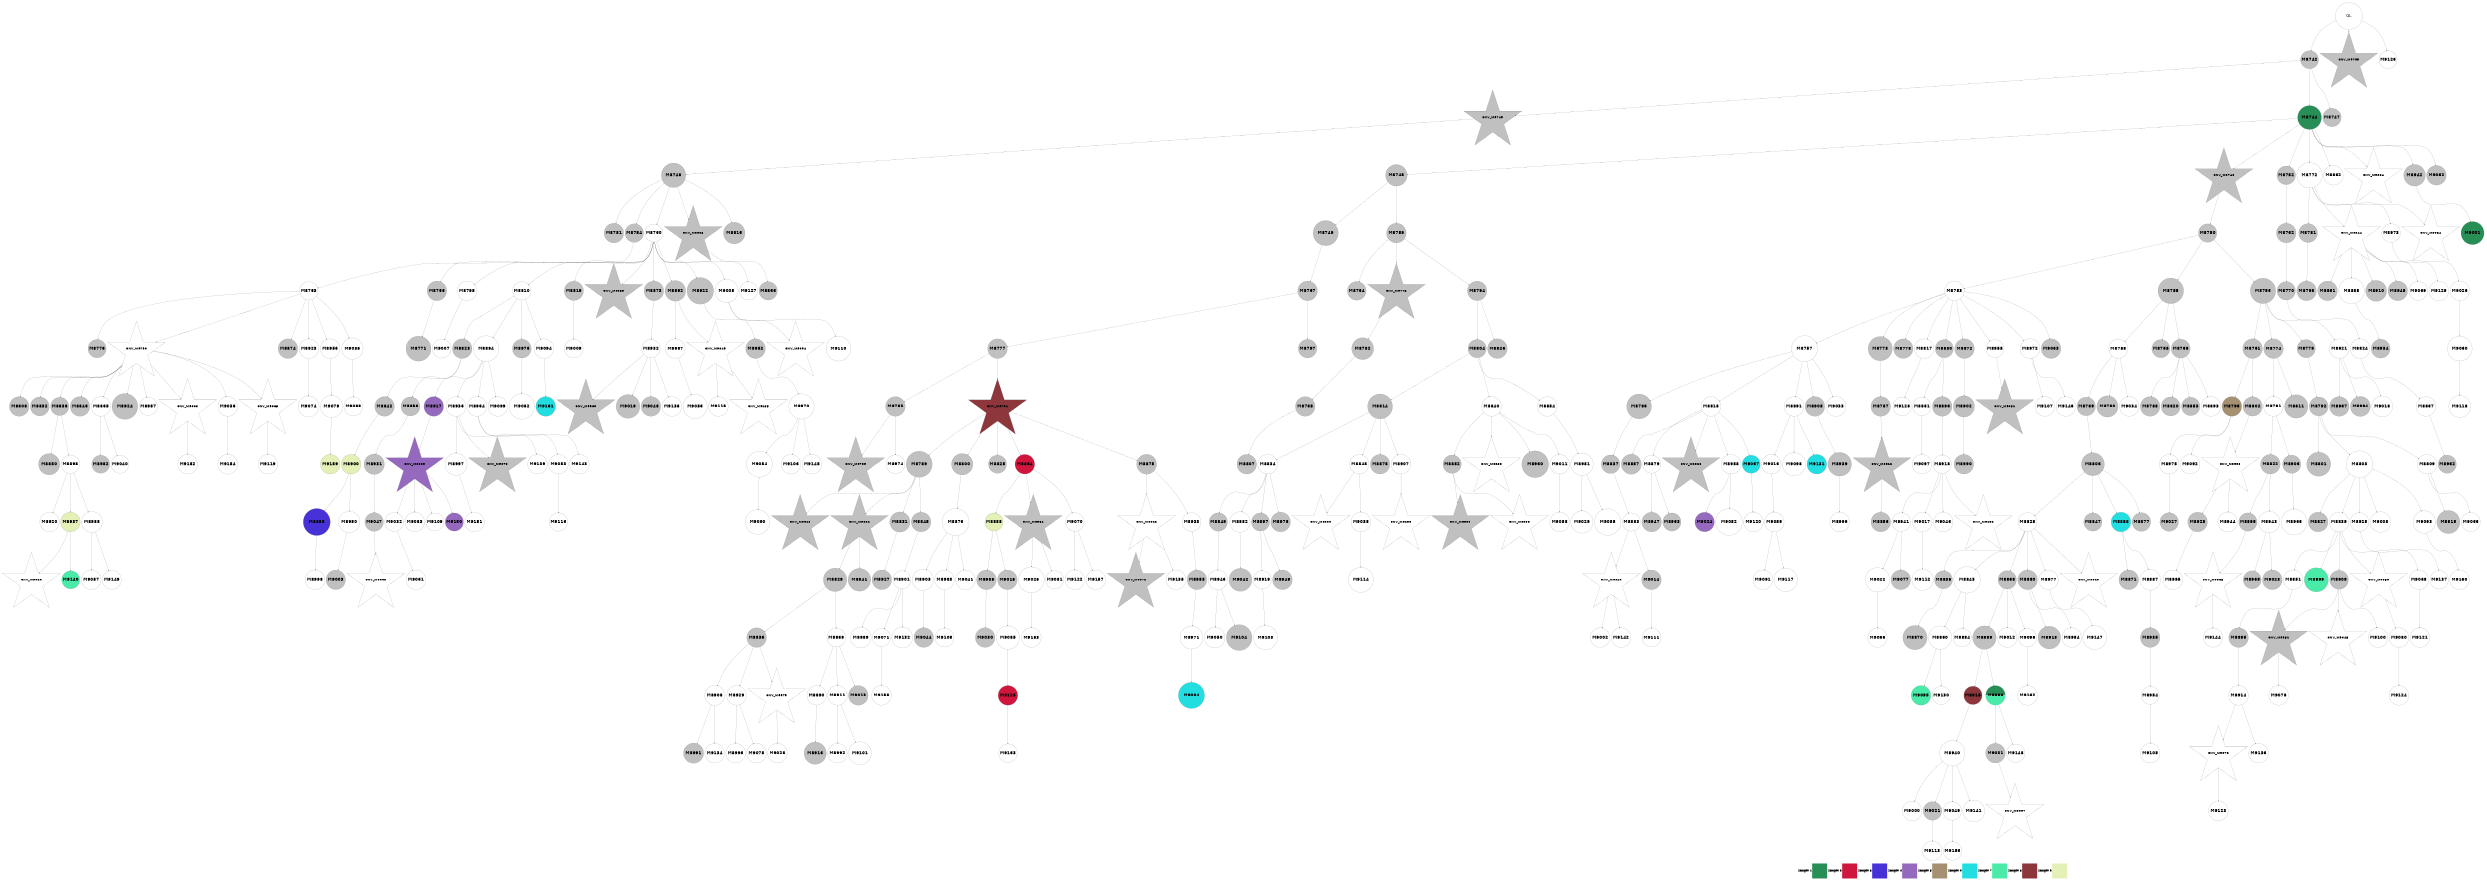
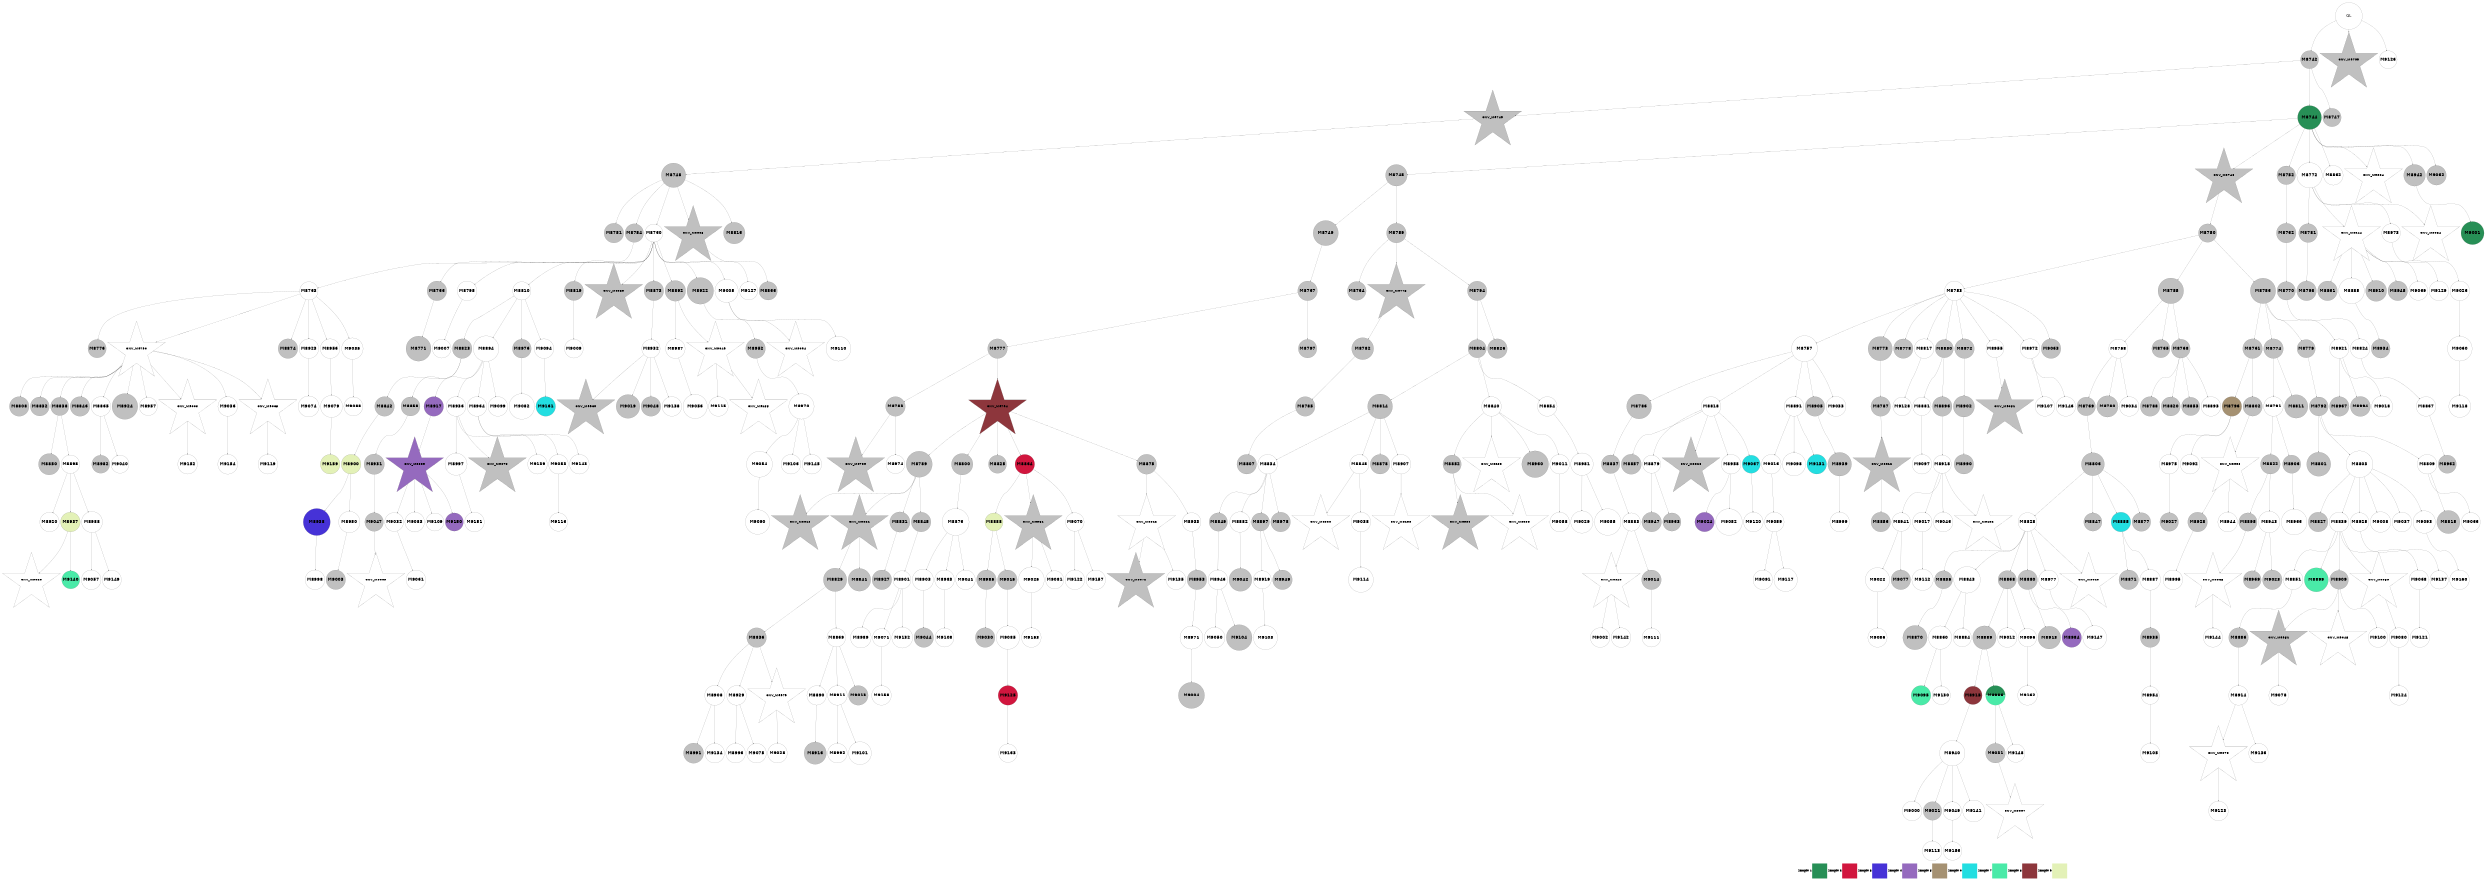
node "M9037": added
node "M8984": fillcolor white -> #956abe
node "M9004": fillcolor #23dee1 -> grey
